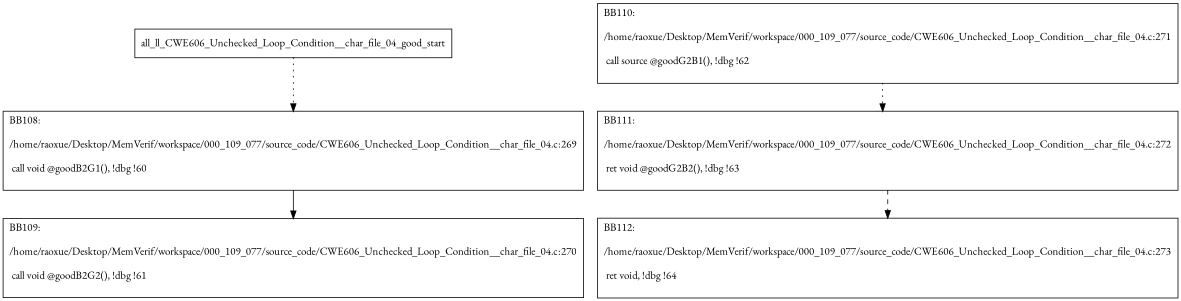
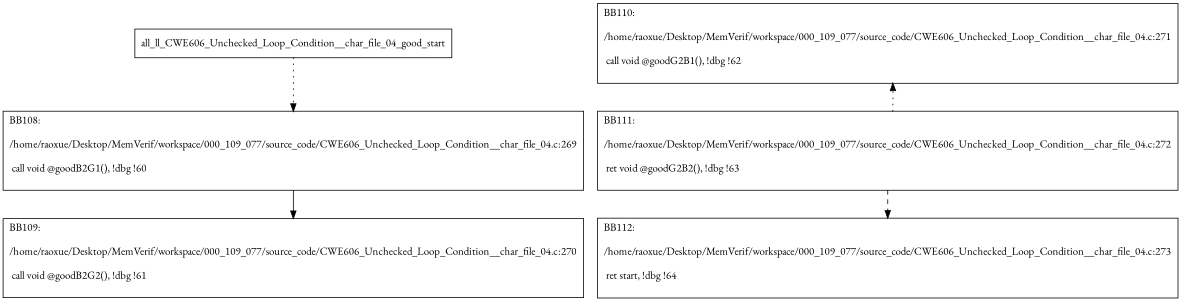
node "BB110:": text "call source @goodG2B1(), !dbg !62" -> "call void @goodG2B1(), !dbg !62"
edge "BB110:" -> "BB111:": reversed
node "BB112:": text "ret void, !dbg !64" -> "ret start, !dbg !64"
